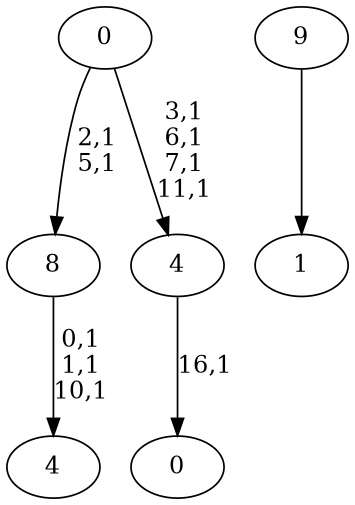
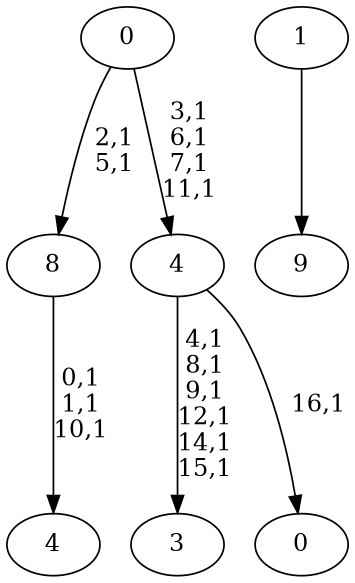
edge "9" -> "1": reversed
node "3": added
